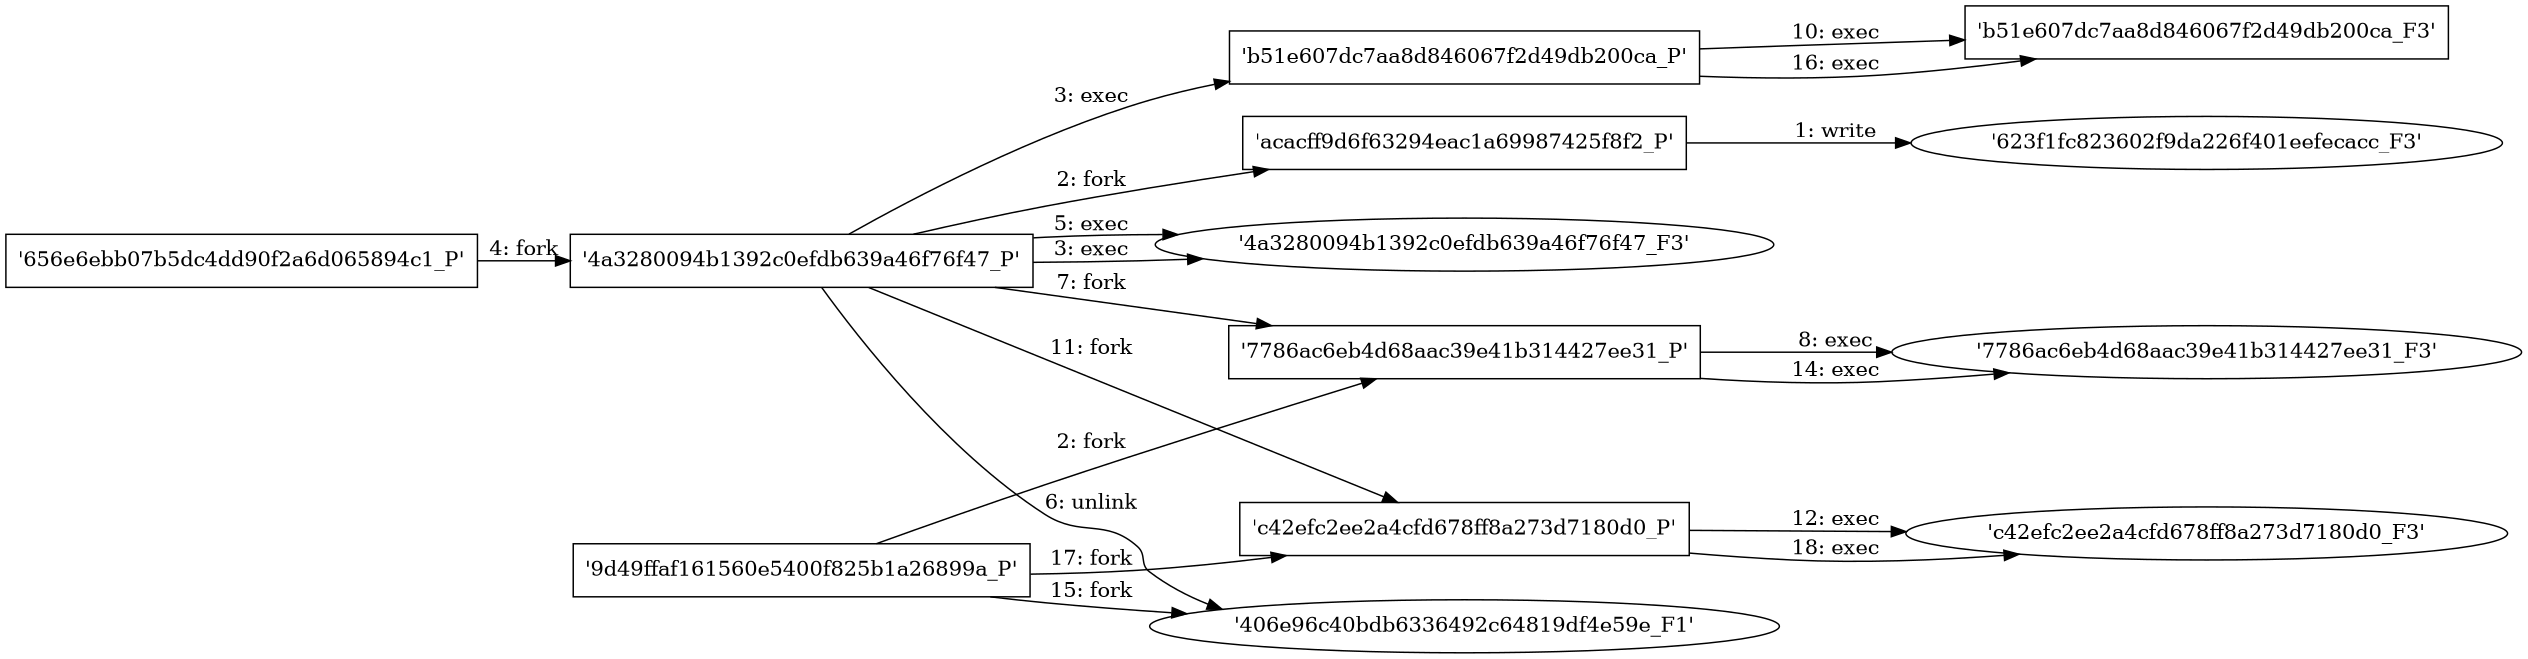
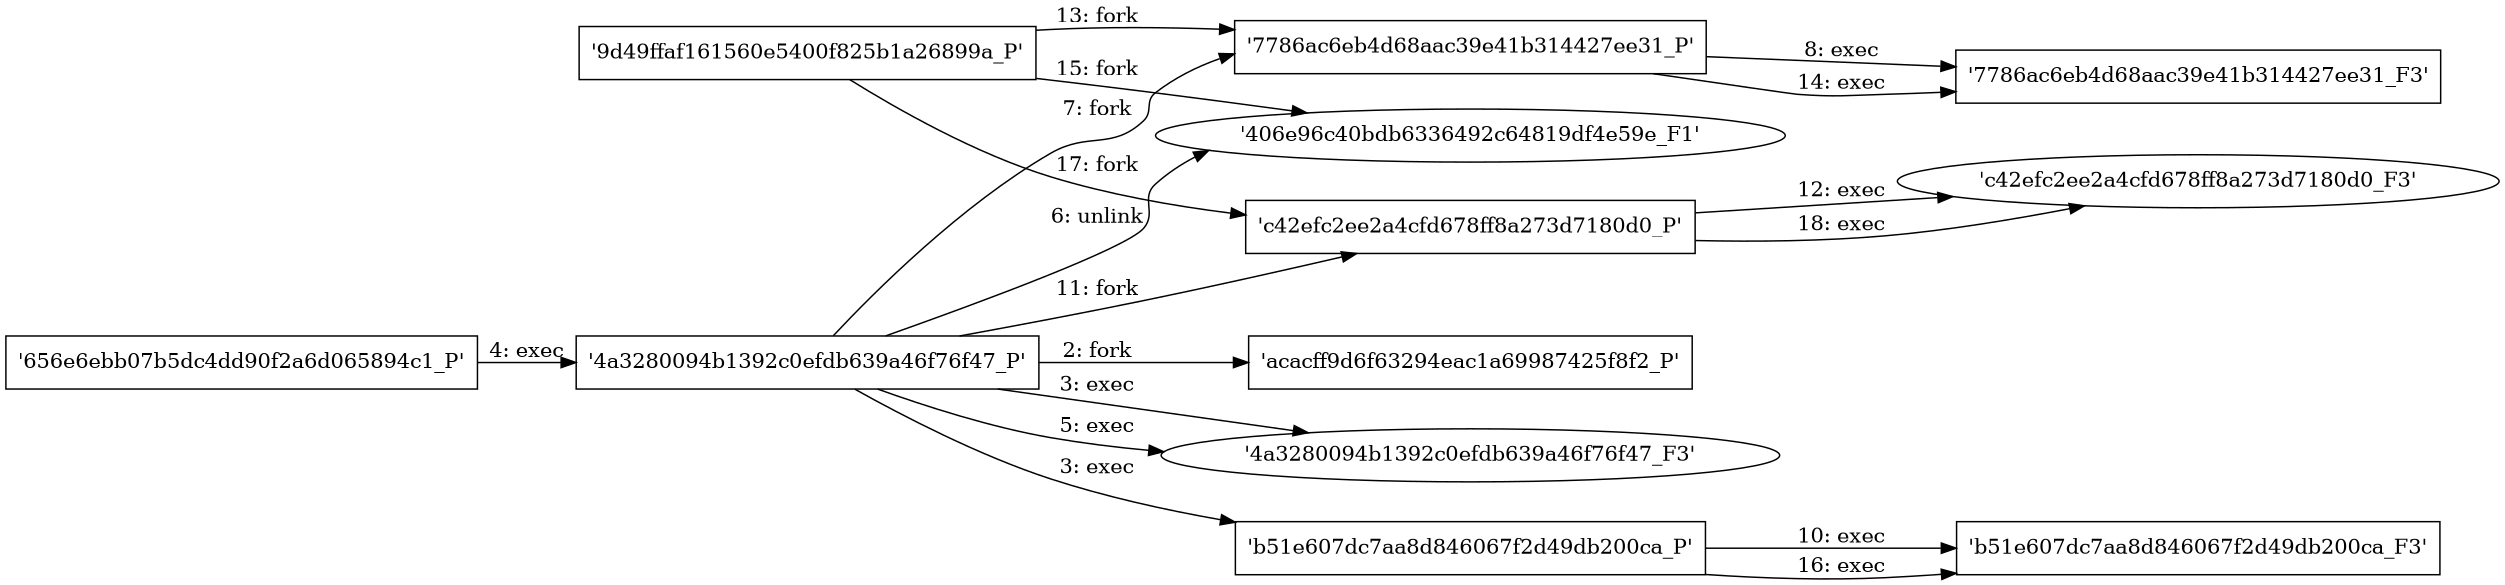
node "'623f1fc823602f9da226f401eefecacc_F3'": removed
edge "'656e6ebb07b5dc4dd90f2a6d065894c1_P'" -> "'4a3280094b1392c0efdb639a46f76f47_P'": label "4: fork" -> "4: exec"
node "'7786ac6eb4d68aac39e41b314427ee31_F3'": shape ellipse -> box
edge "'9d49ffaf161560e5400f825b1a26899a_P'" -> "'7786ac6eb4d68aac39e41b314427ee31_P'": label "2: fork" -> "13: fork"
